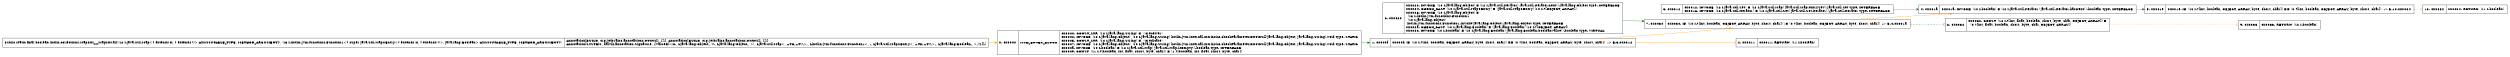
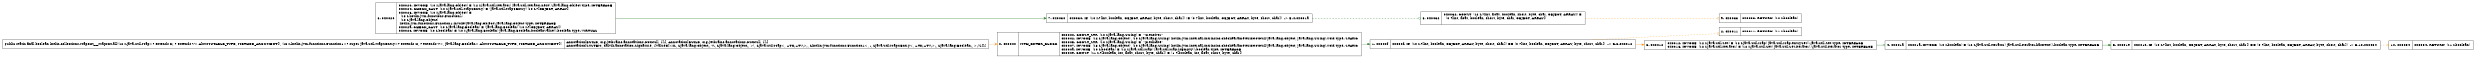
edge "3: 0x0012" -> "4: 0x001a": arrowhead vee -> odot
edge "7: 0x0030" -> "4: 0x001a": removed
edge "1: 0x000f" -> "7: 0x0030": now "1: 0x000f" -> "3: 0x0012"
edge "1: 0x000f" -> "2: 0x0011": style solid -> dashed
